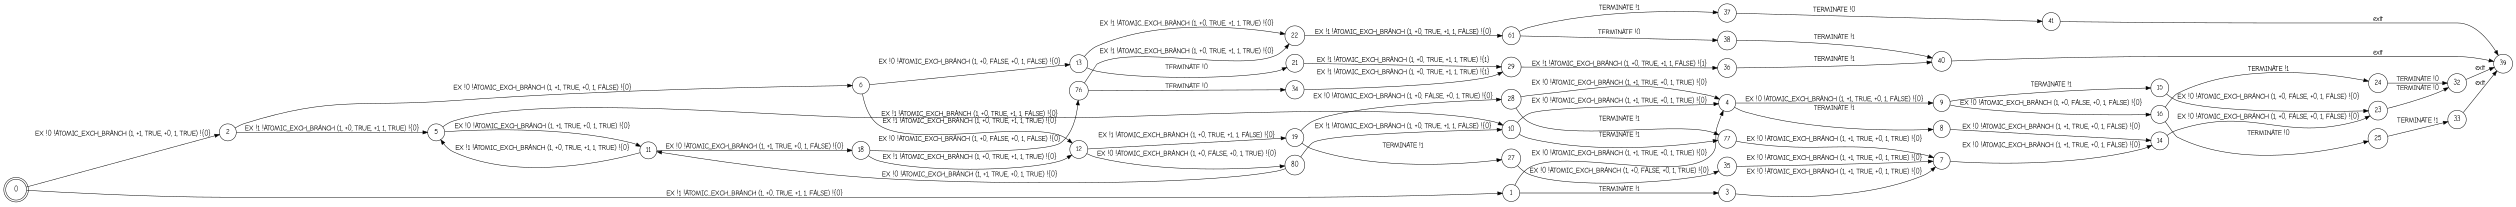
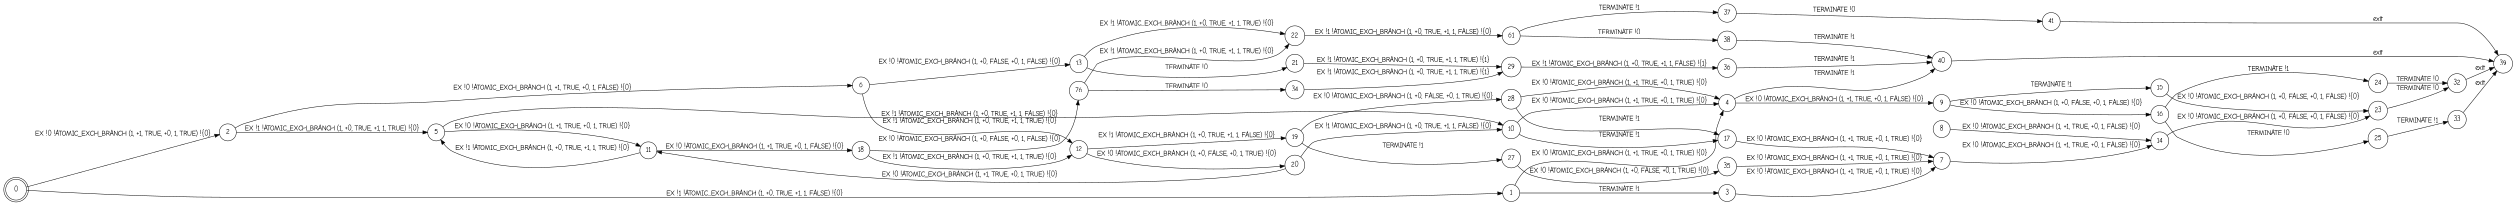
edge "4" -> "8": now "4" -> "40"
node "77": label "77" -> "17"
node "80": label "80" -> "20"
